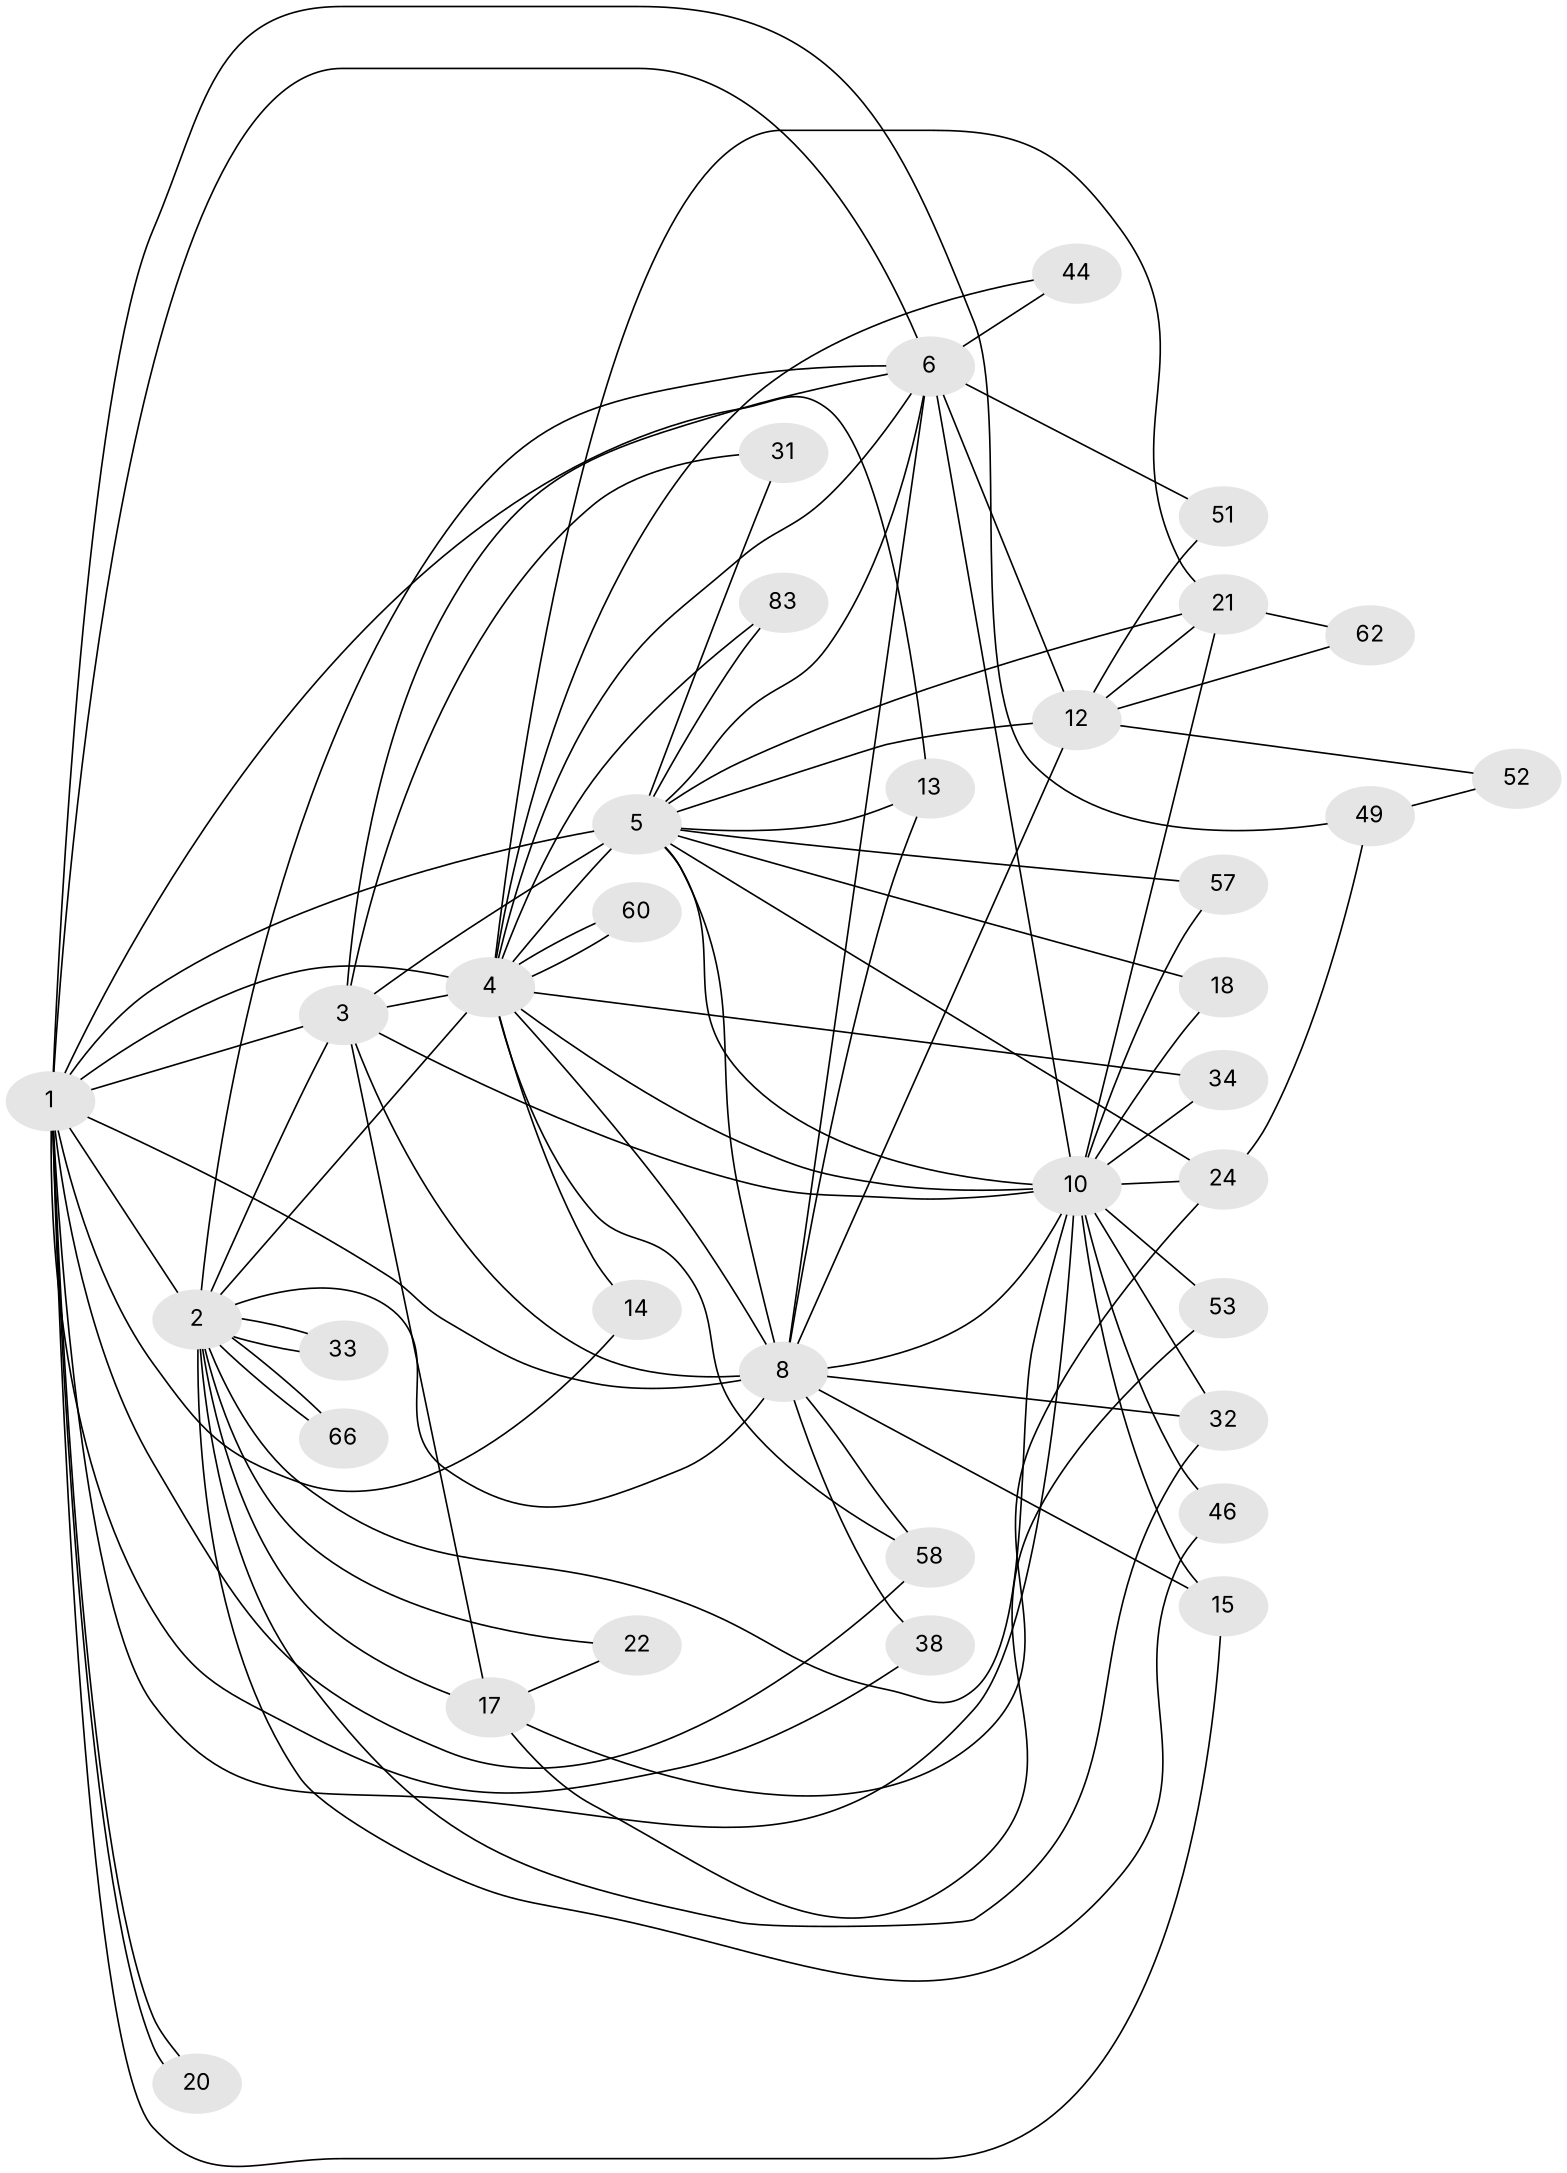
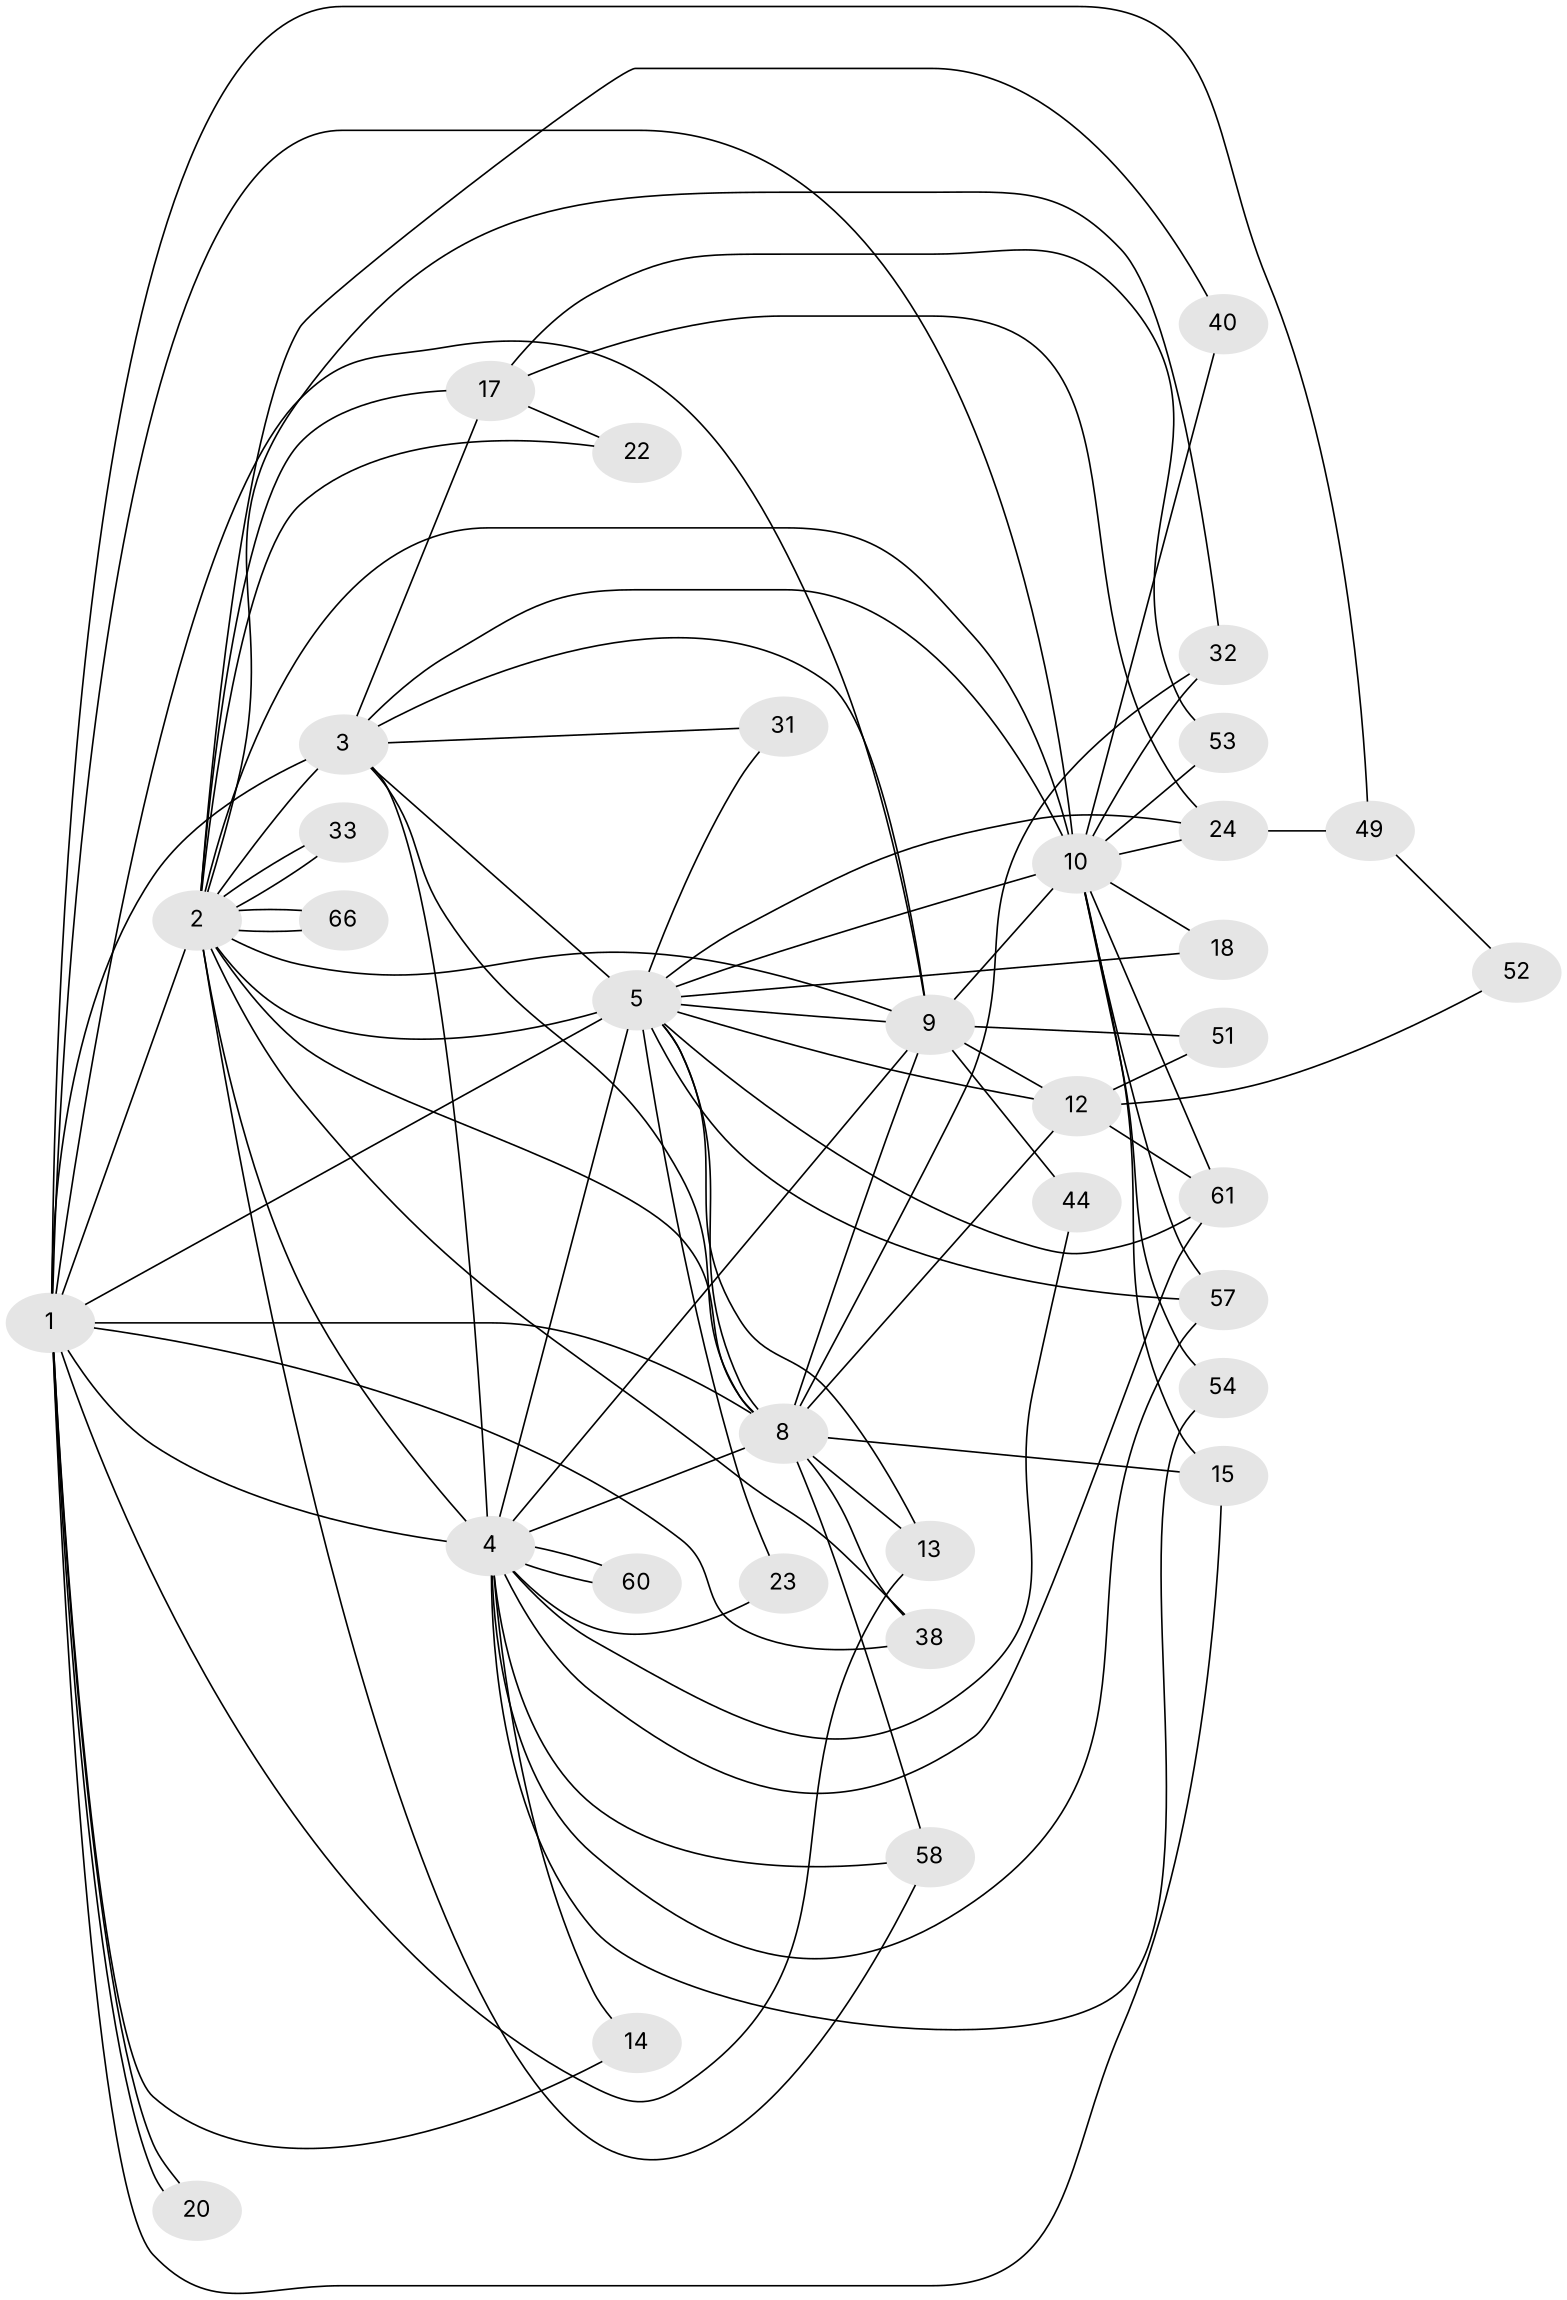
node "6": label "6" -> "9"
node "83": label "83" -> "23"
node "21": label "21" -> "61"
node "62": removed
edge "2" -- "5": added
node "34": label "34" -> "54"
edge "4" -- "10": now "4" -- "57"
edge "2" -- "38": added
edge "10" -- "8": removed
node "46": label "46" -> "40"
edge "1" -- "58": now "2" -- "58"
